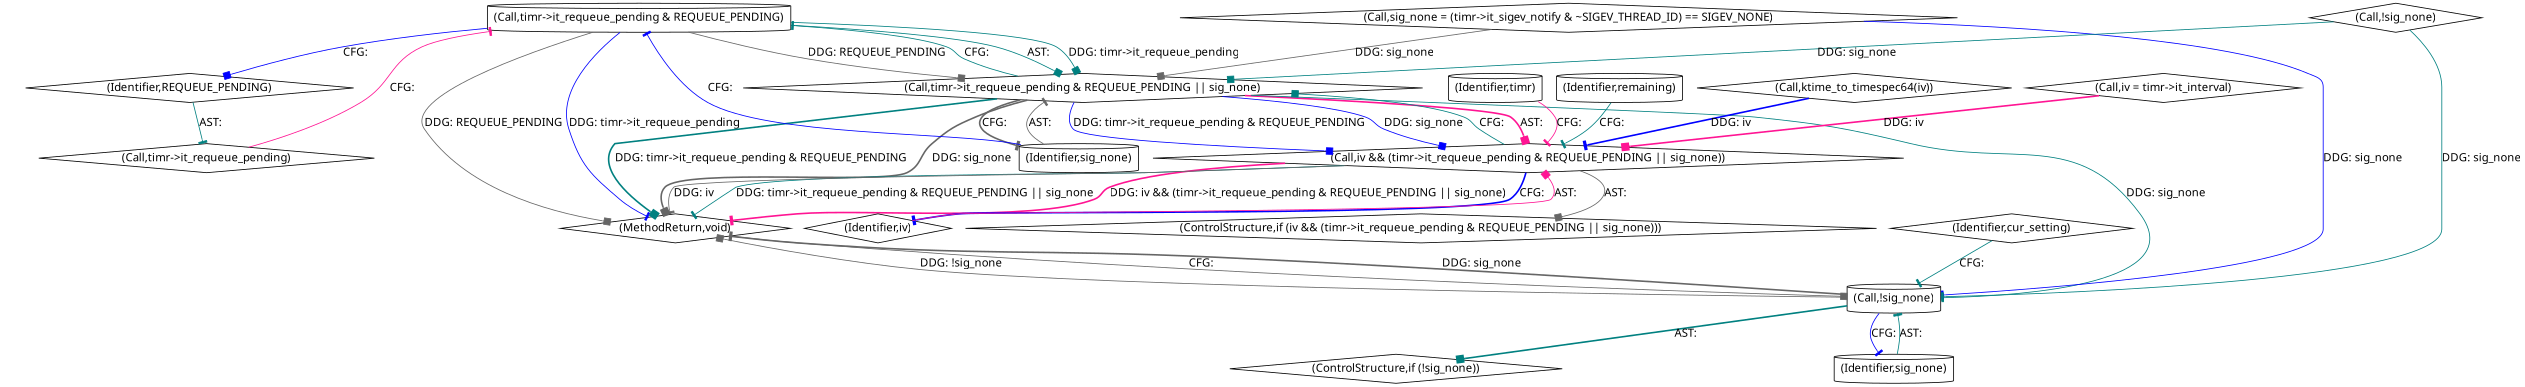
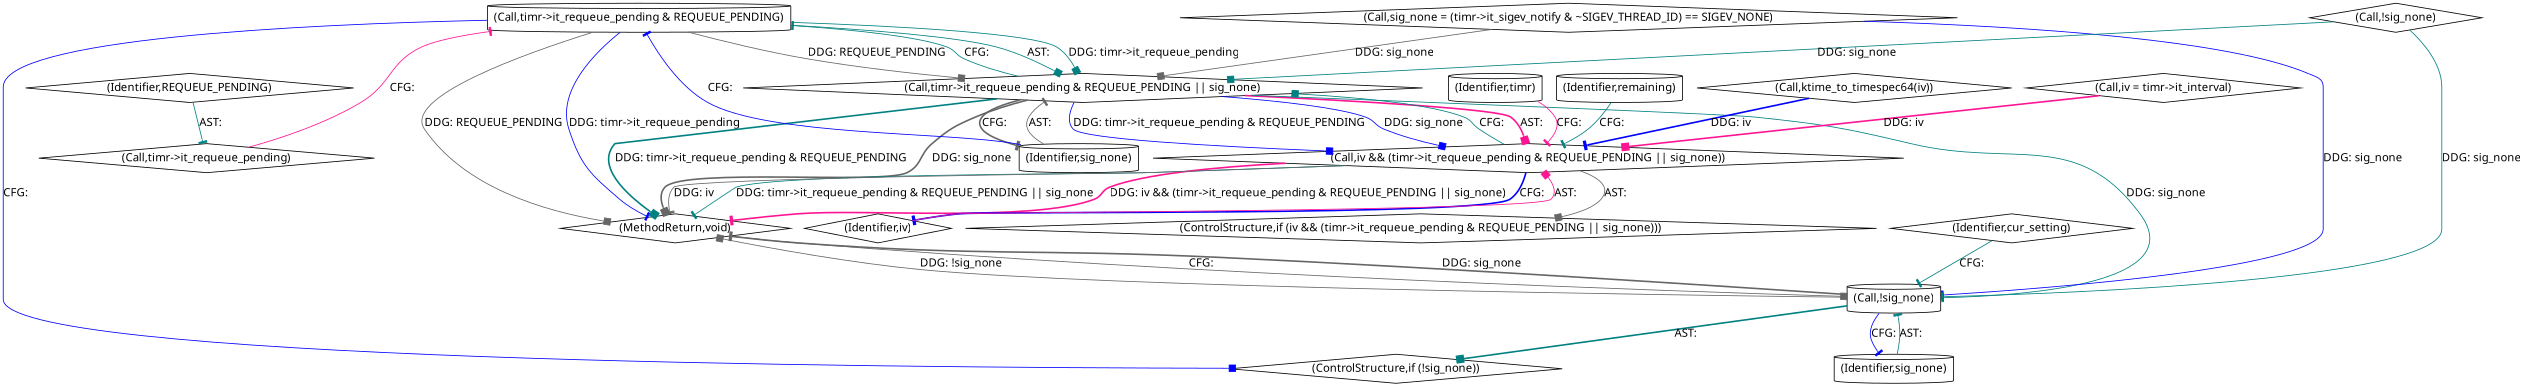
edge "(Call,timr->it_requeue_pending & REQUEUE_PENDING)" -> "(Identifier,REQUEUE_PENDING)": now "(Call,timr->it_requeue_pending & REQUEUE_PENDING)" -> "(ControlStructure,if (!sig_none))"
